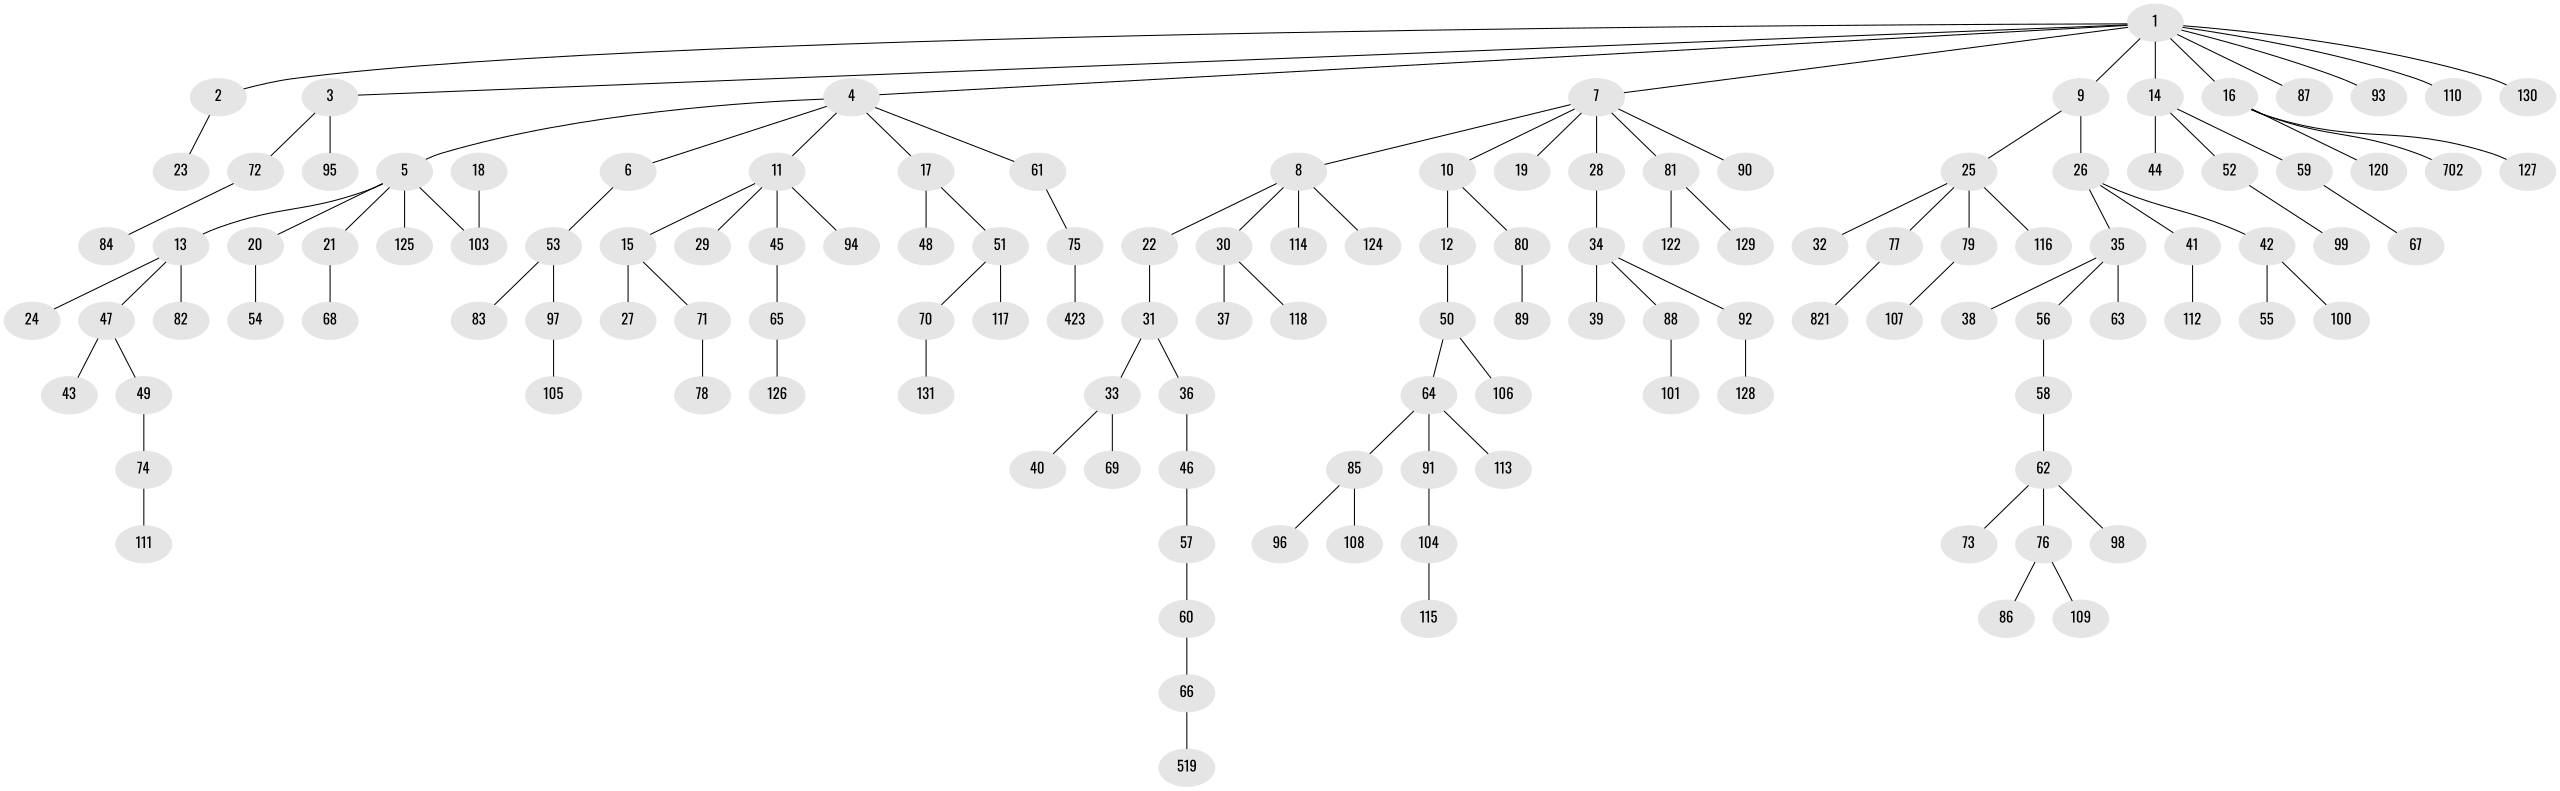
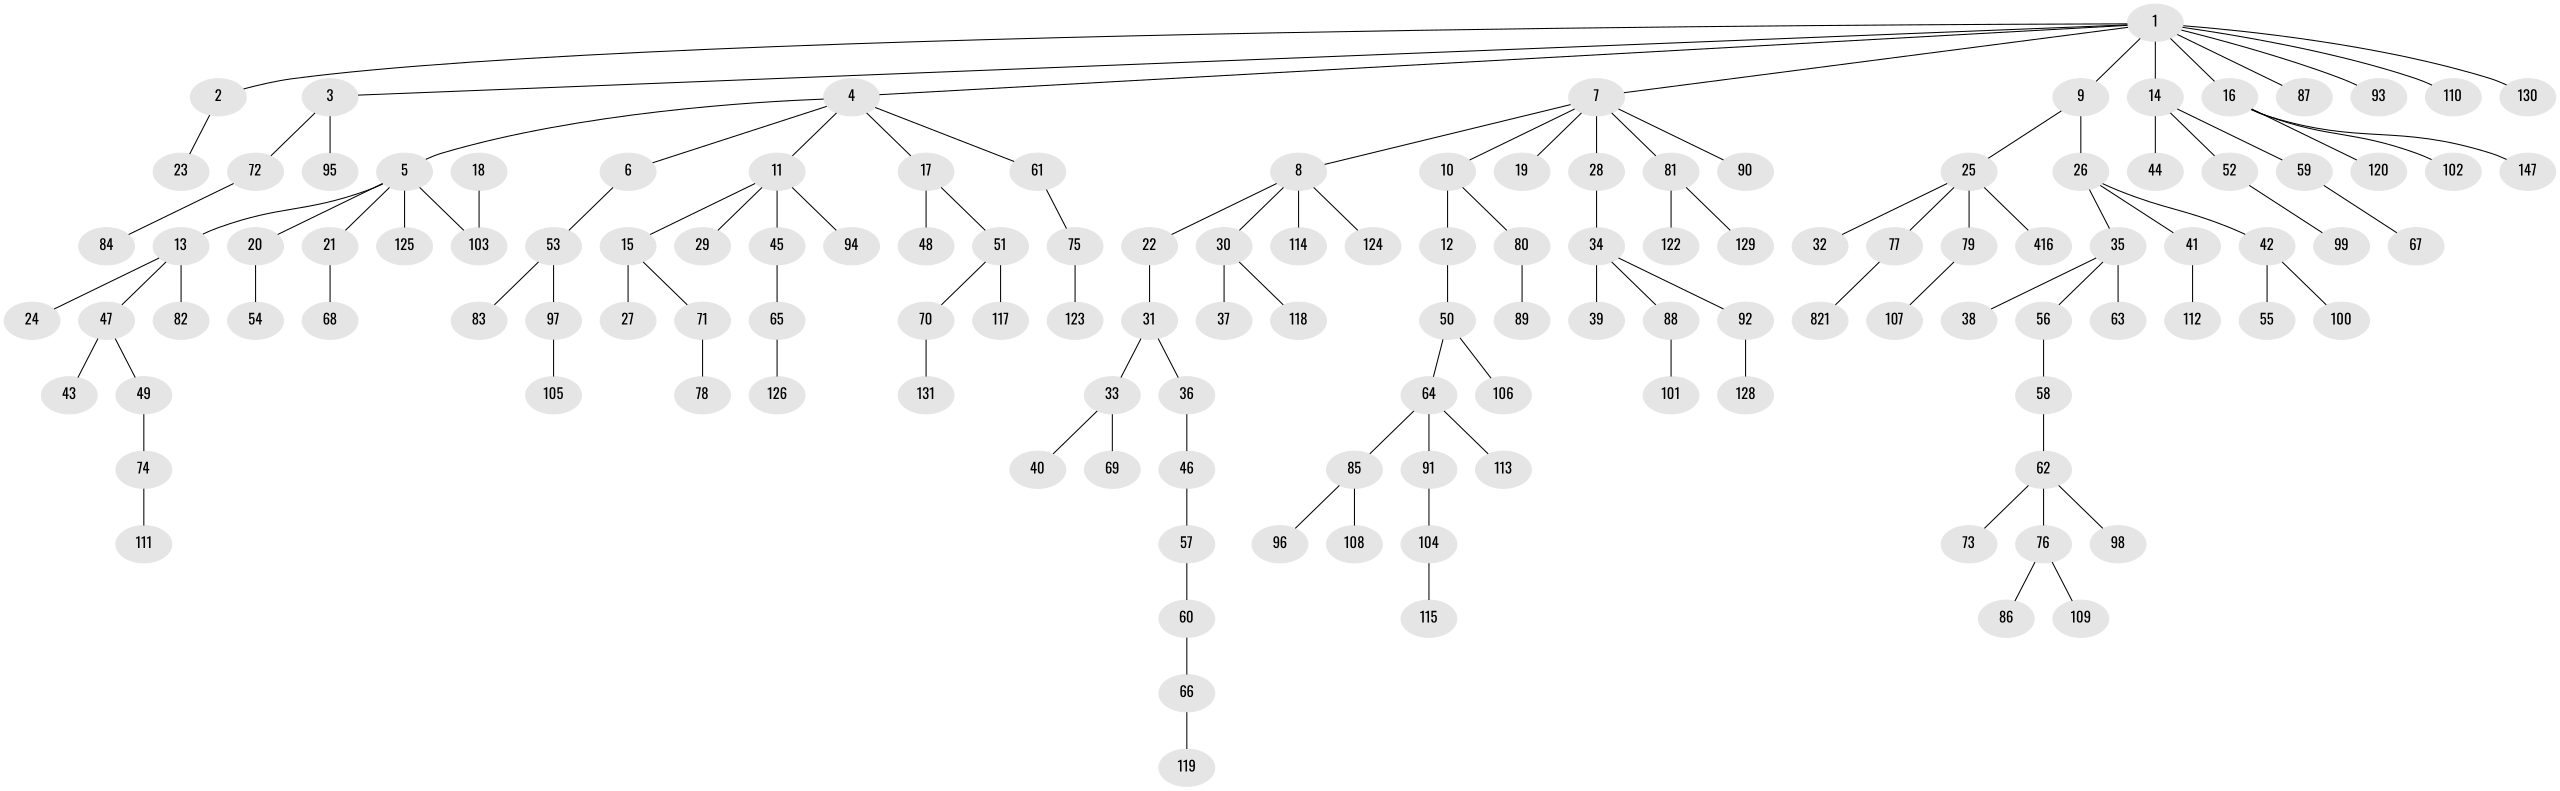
node "702": label "702" -> "102"
node "127": label "127" -> "147"
node "116": label "116" -> "416"
node "423": label "423" -> "123"
node "519": label "519" -> "119"
